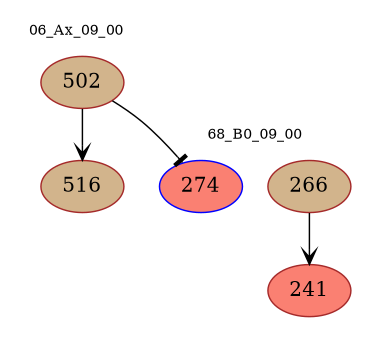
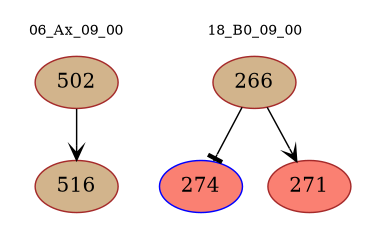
edge "502" -> "274": now "266" -> "274"
cluster "68_B0_09_00": label "68_B0_09_00" -> "18_B0_09_00"
node "241": label "241" -> "271"
